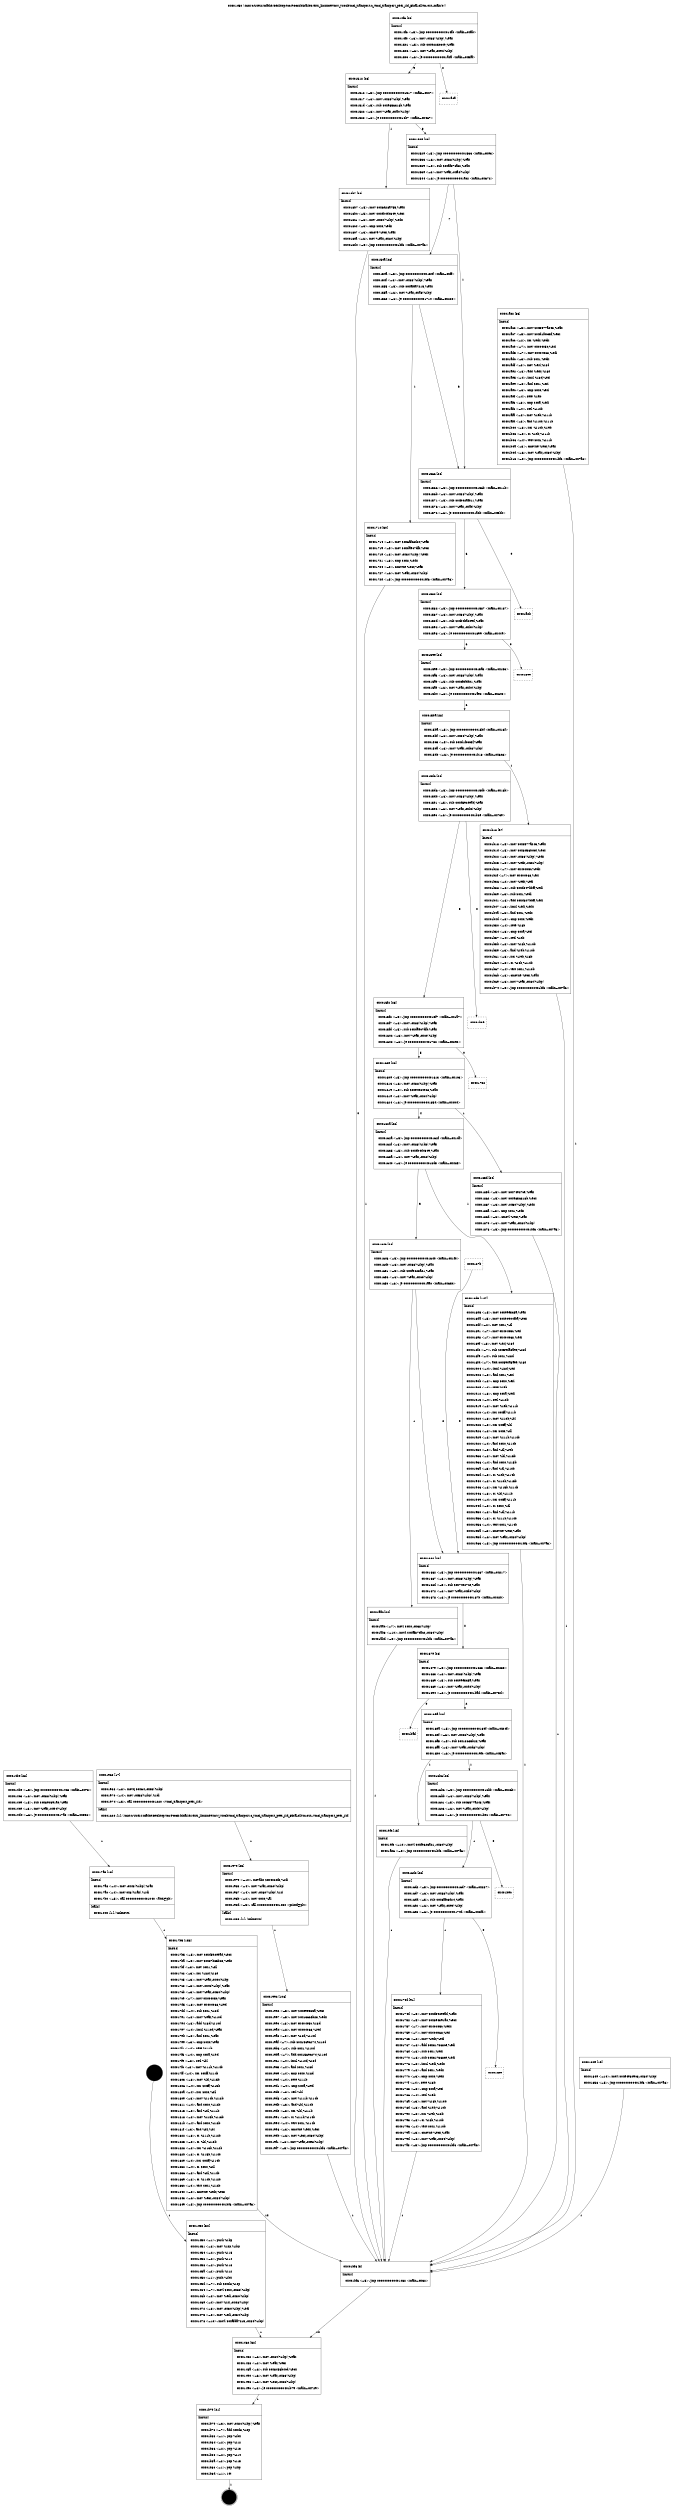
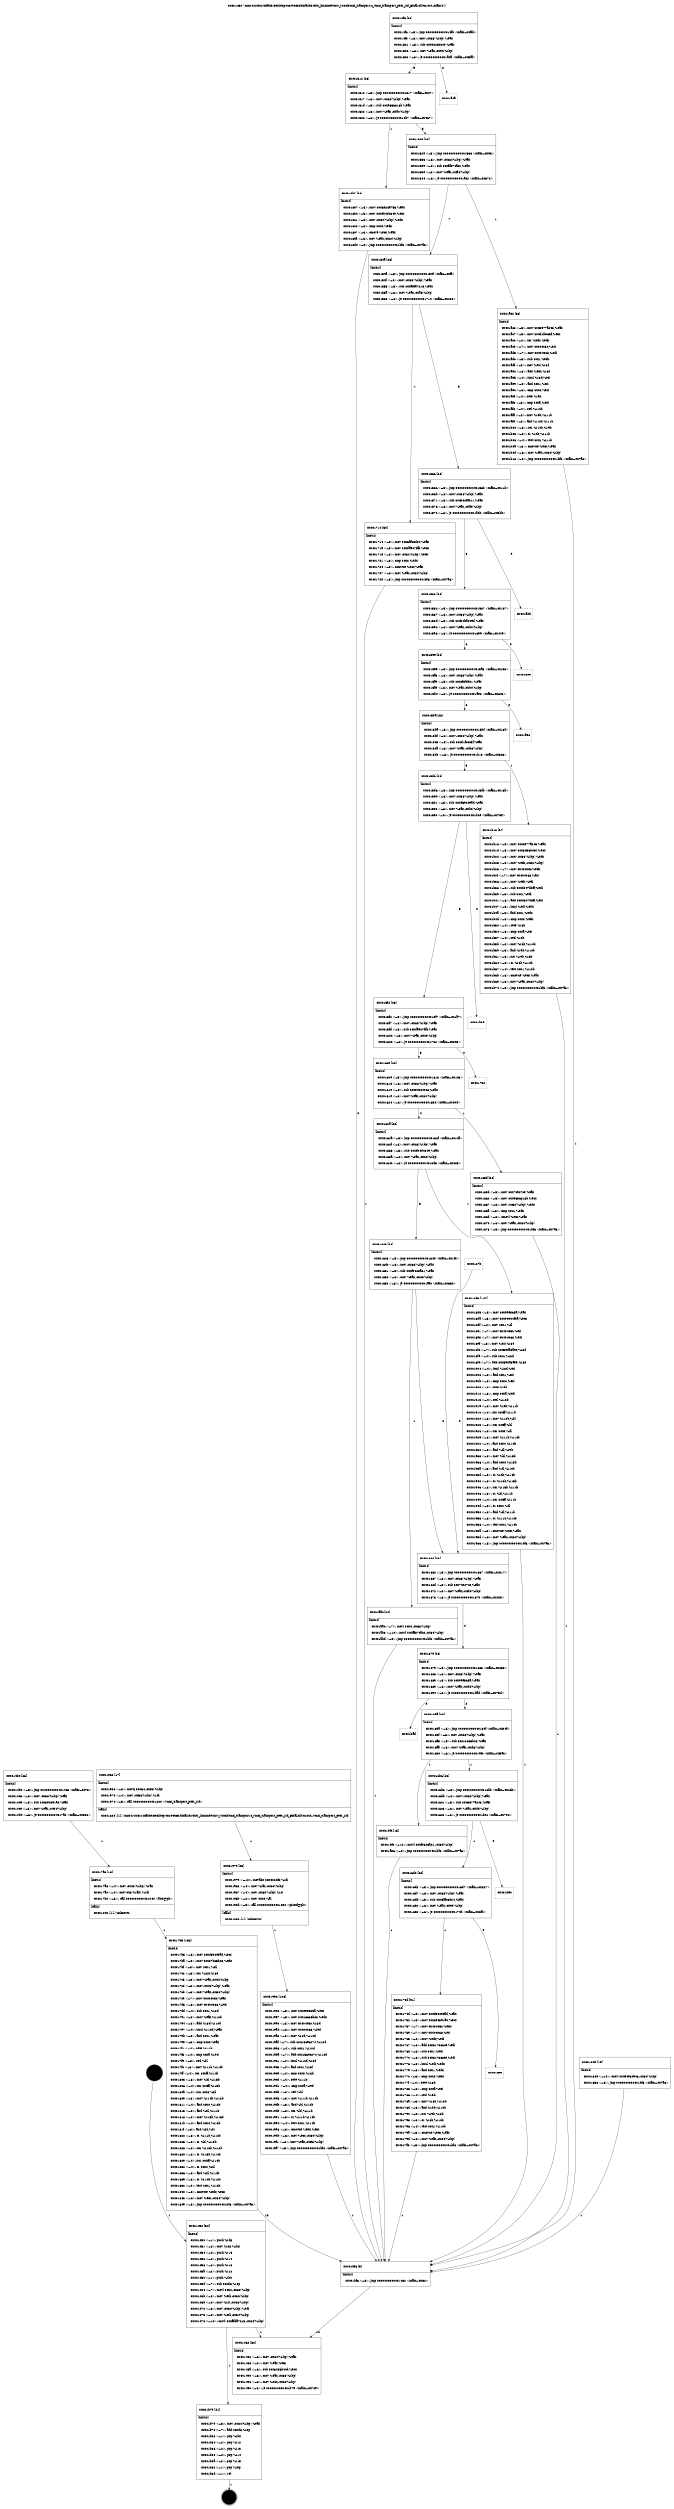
edge "0x40152e [28]" -> "0x401566 [28]": now "0x40152e [28]" -> "0x401ac2 [86]"
node "0x401a98": added
edge "0x4015ba [28]" -> "0x4015d6 [28]": added, label "5"
edge "0x401482 [32]" -> "0x401b79 [21]": now "0x401450 [50]" -> "0x401b79 [21]"
